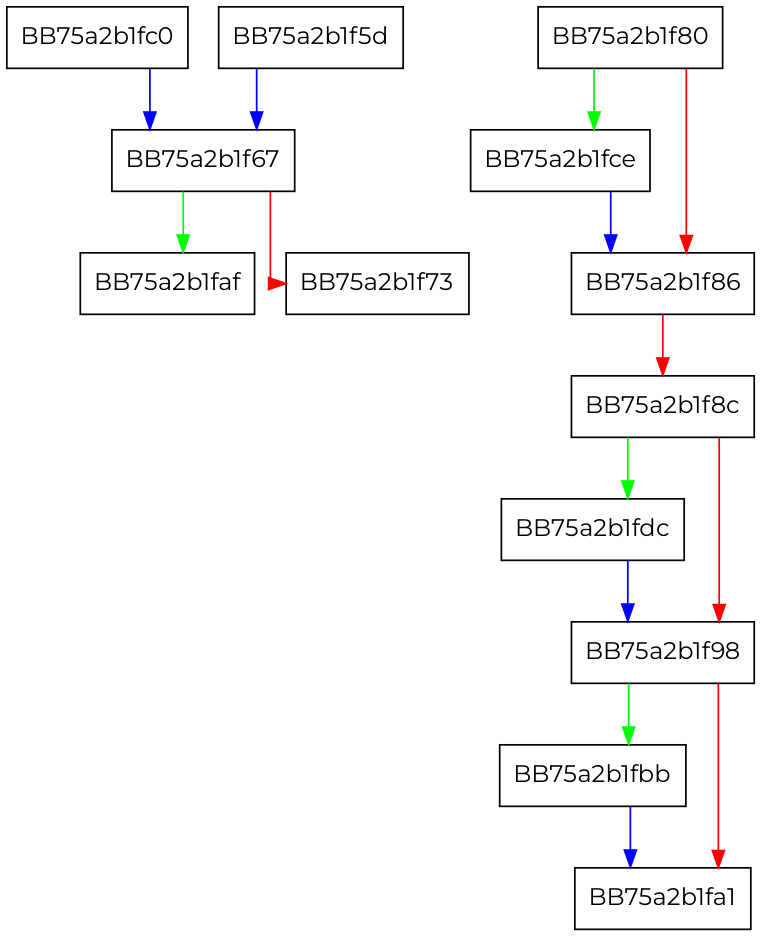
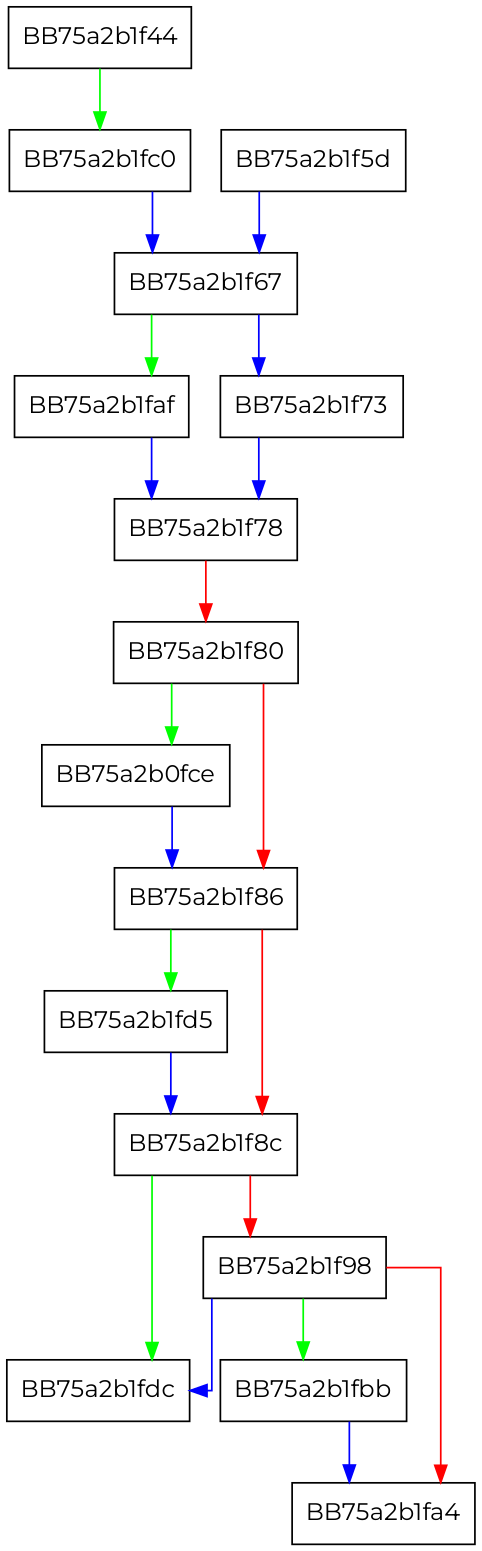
node "BB75a2b1f44": added
node "BB75a2b1fce": label "BB75a2b1fce" -> "BB75a2b0fce"
edge "BB75a2b1f67" -> "BB75a2b1f73": color red -> blue
node "BB75a2b1f78": added
edge "BB75a2b1fdc" -> "BB75a2b1f98": reversed
node "BB75a2b1fa1": label "BB75a2b1fa1" -> "BB75a2b1fa4"
node "BB75a2b1fd5": added
